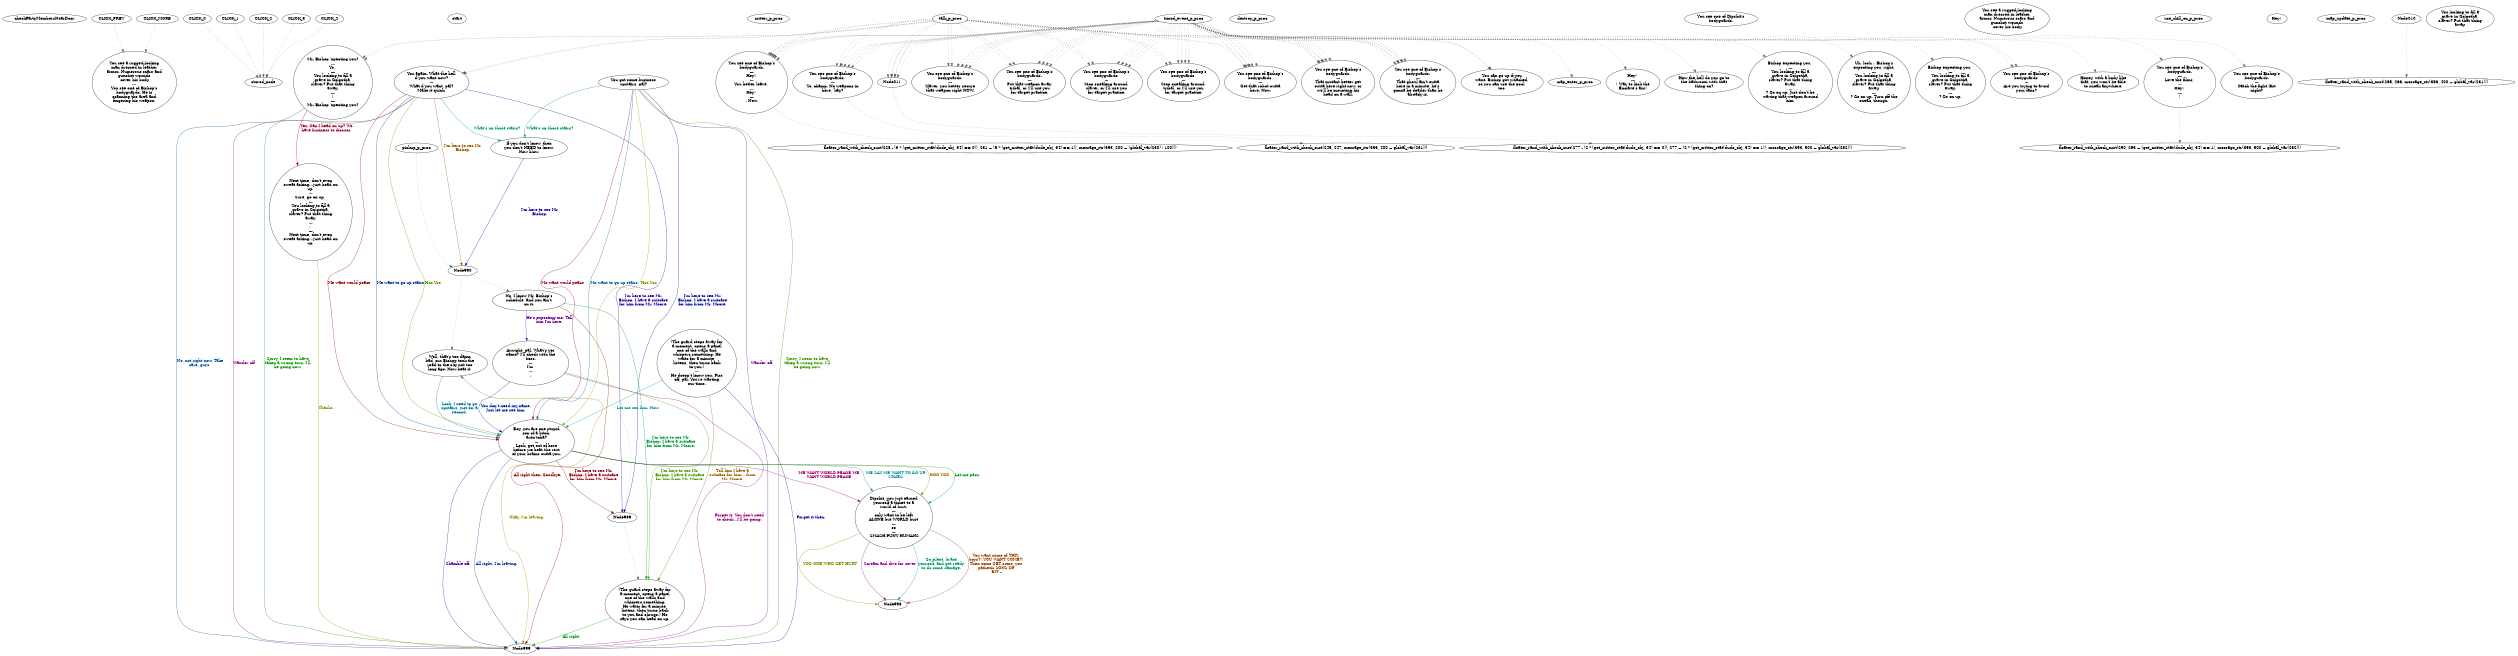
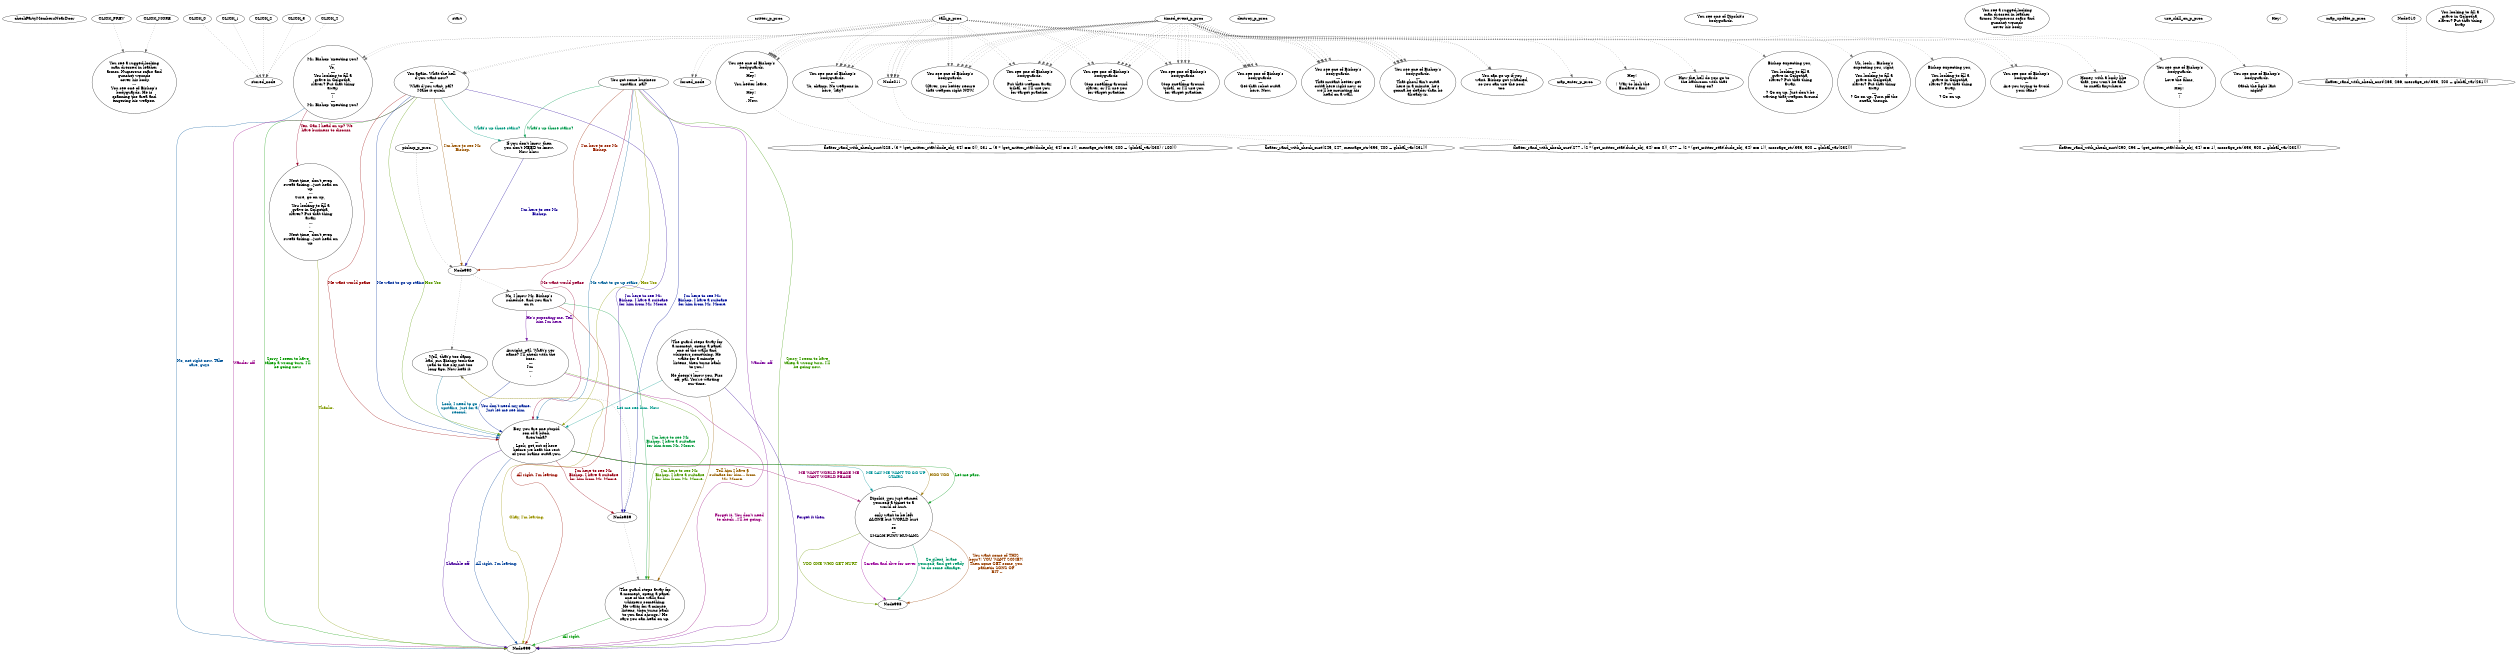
node "forced_node": added
edge "You got some business upstairs, pal?" -> "Node990": added, label "I'm here to see Mr. Bishop."
edge "No, I know Mr. Bishop's schedule, and you ain't on it." -> "Node999": label "All right then. Goodbye." -> "All right. I'm leaving."
